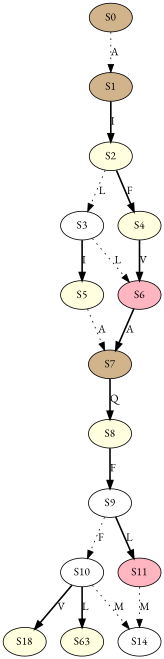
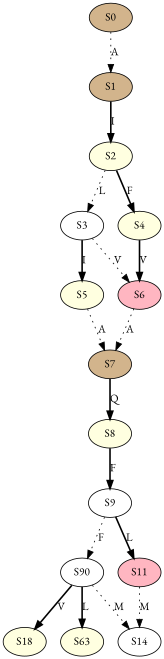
edge "S3" -> "S6": label "L" -> "V"
edge "S6" -> "S7": style bold -> dotted
node "S10": label "S10" -> "S90"
